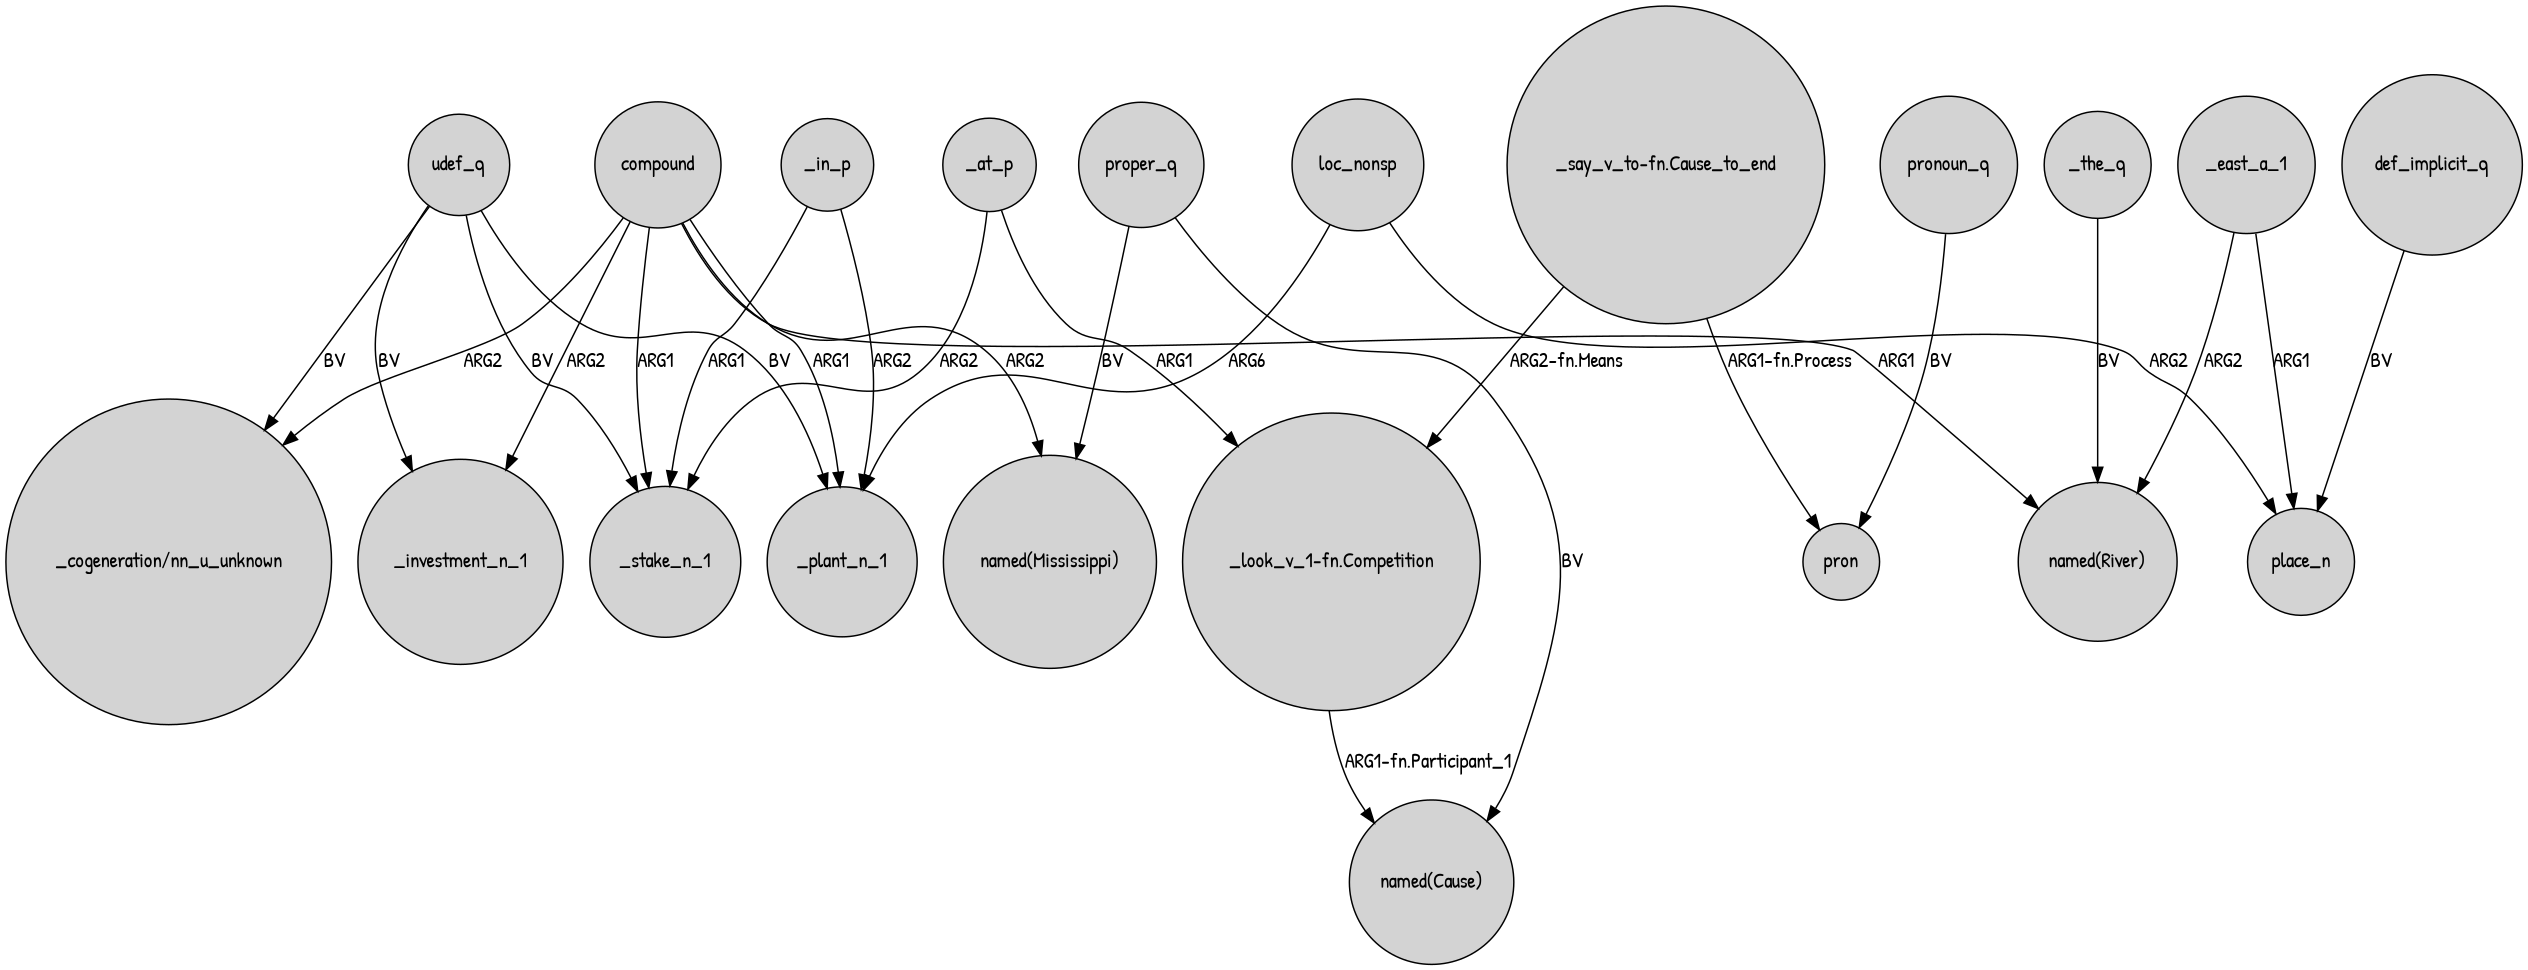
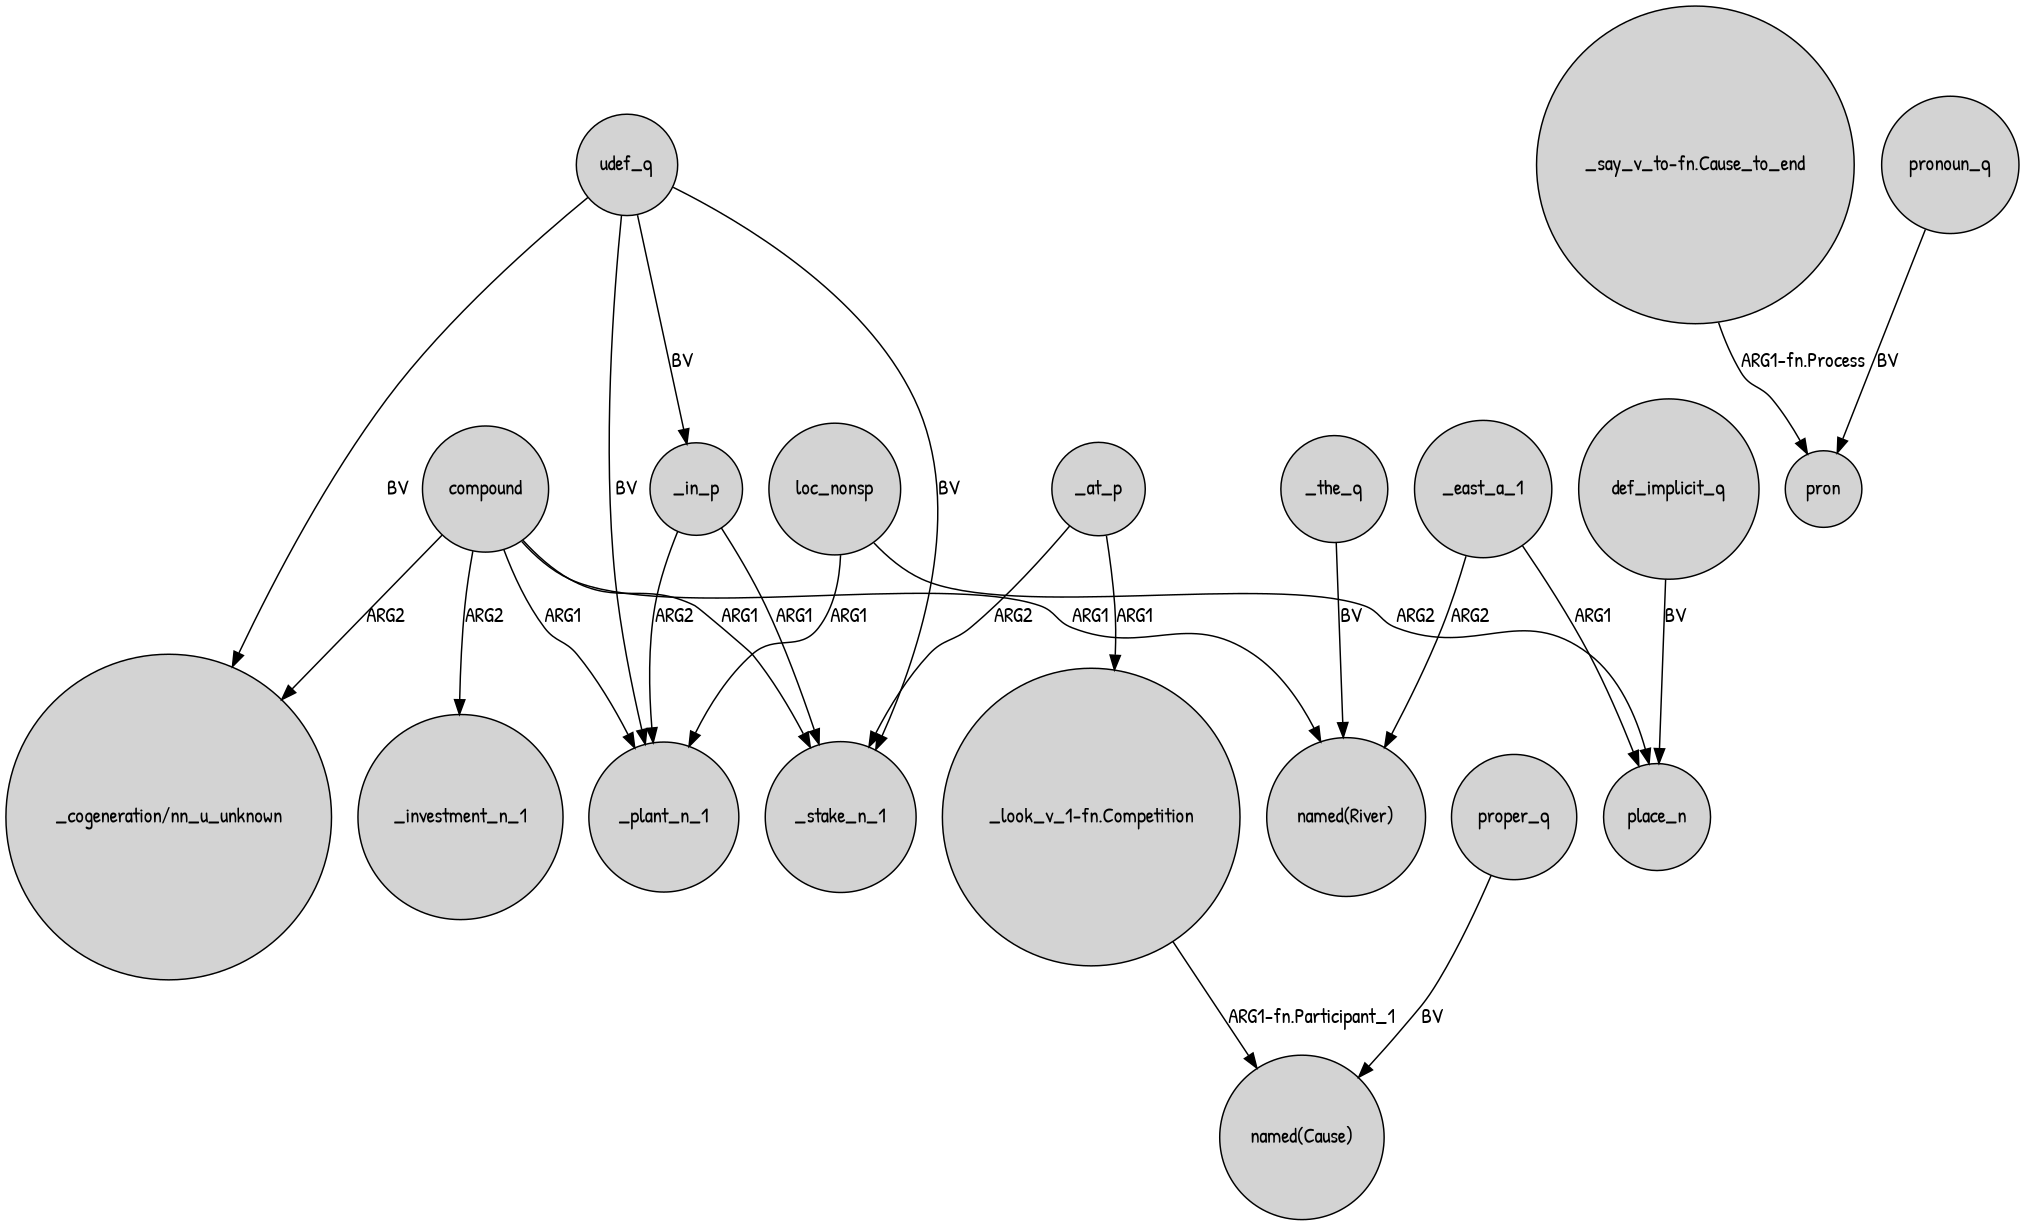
edge "udef_q" -> "_investment_n_1": now "udef_q" -> "_in_p"
edge "loc_nonsp" -> "_plant_n_1": label "ARG6" -> "ARG1"
edge "_say_v_to-fn.Cause_to_end" -> "_look_v_1-fn.Competition": removed, label "ARG2-fn.Means"
node "named(Mississippi)": removed
